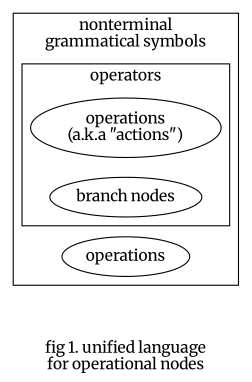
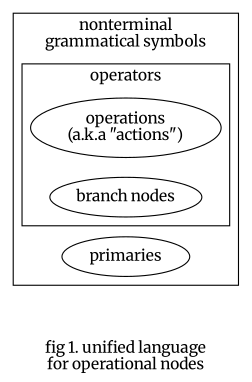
node "operations": label "operations" -> "primaries"
